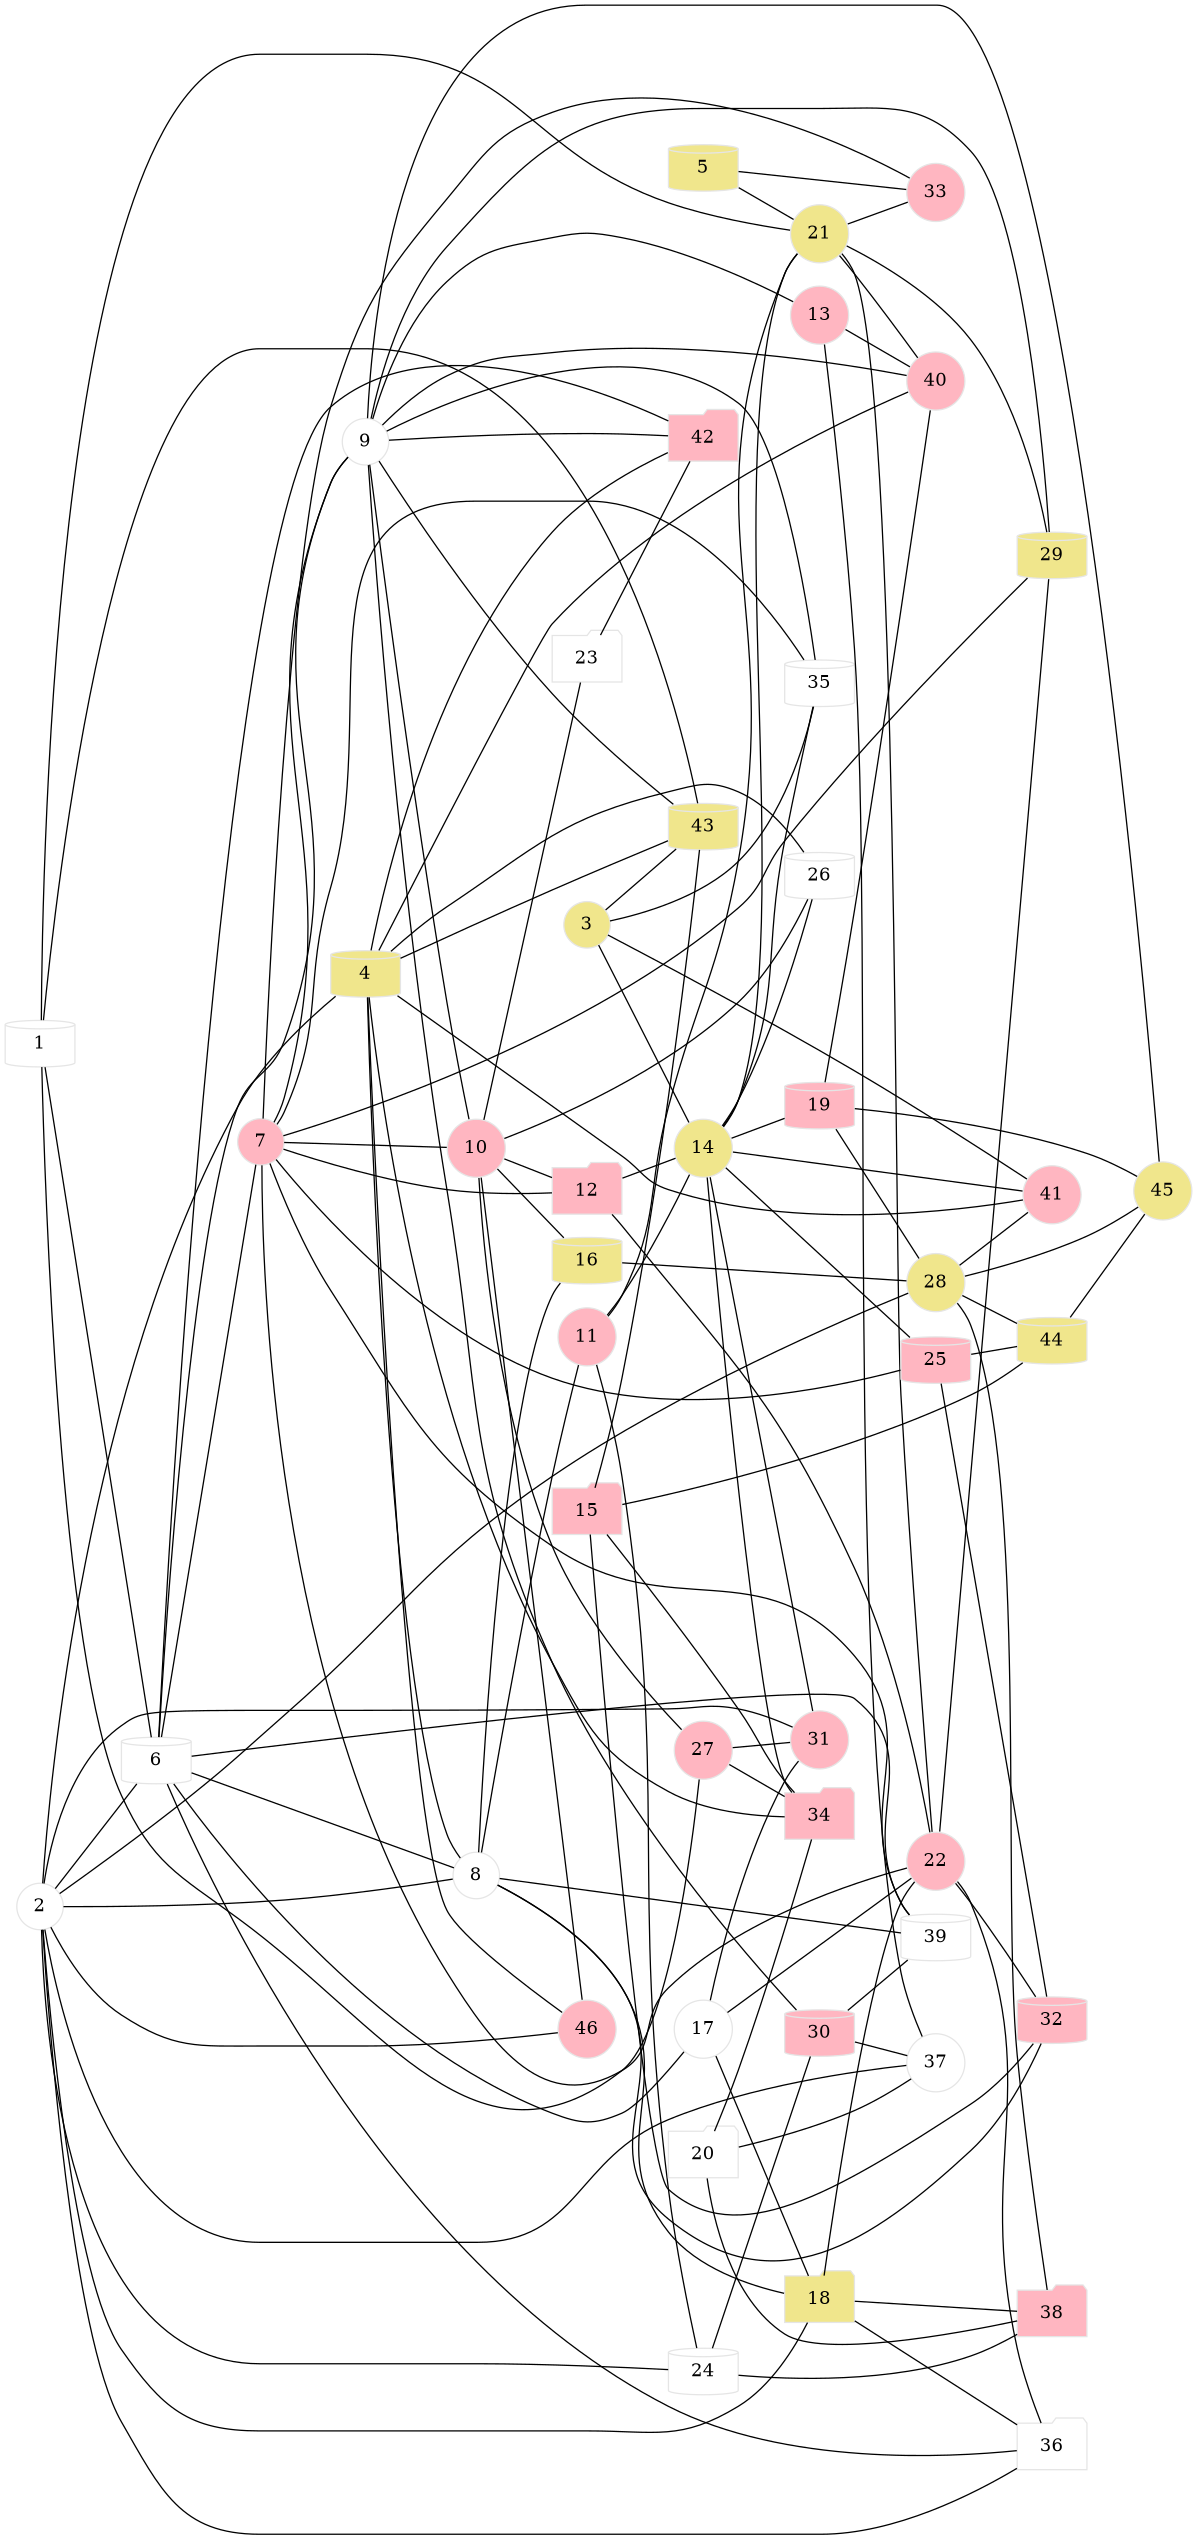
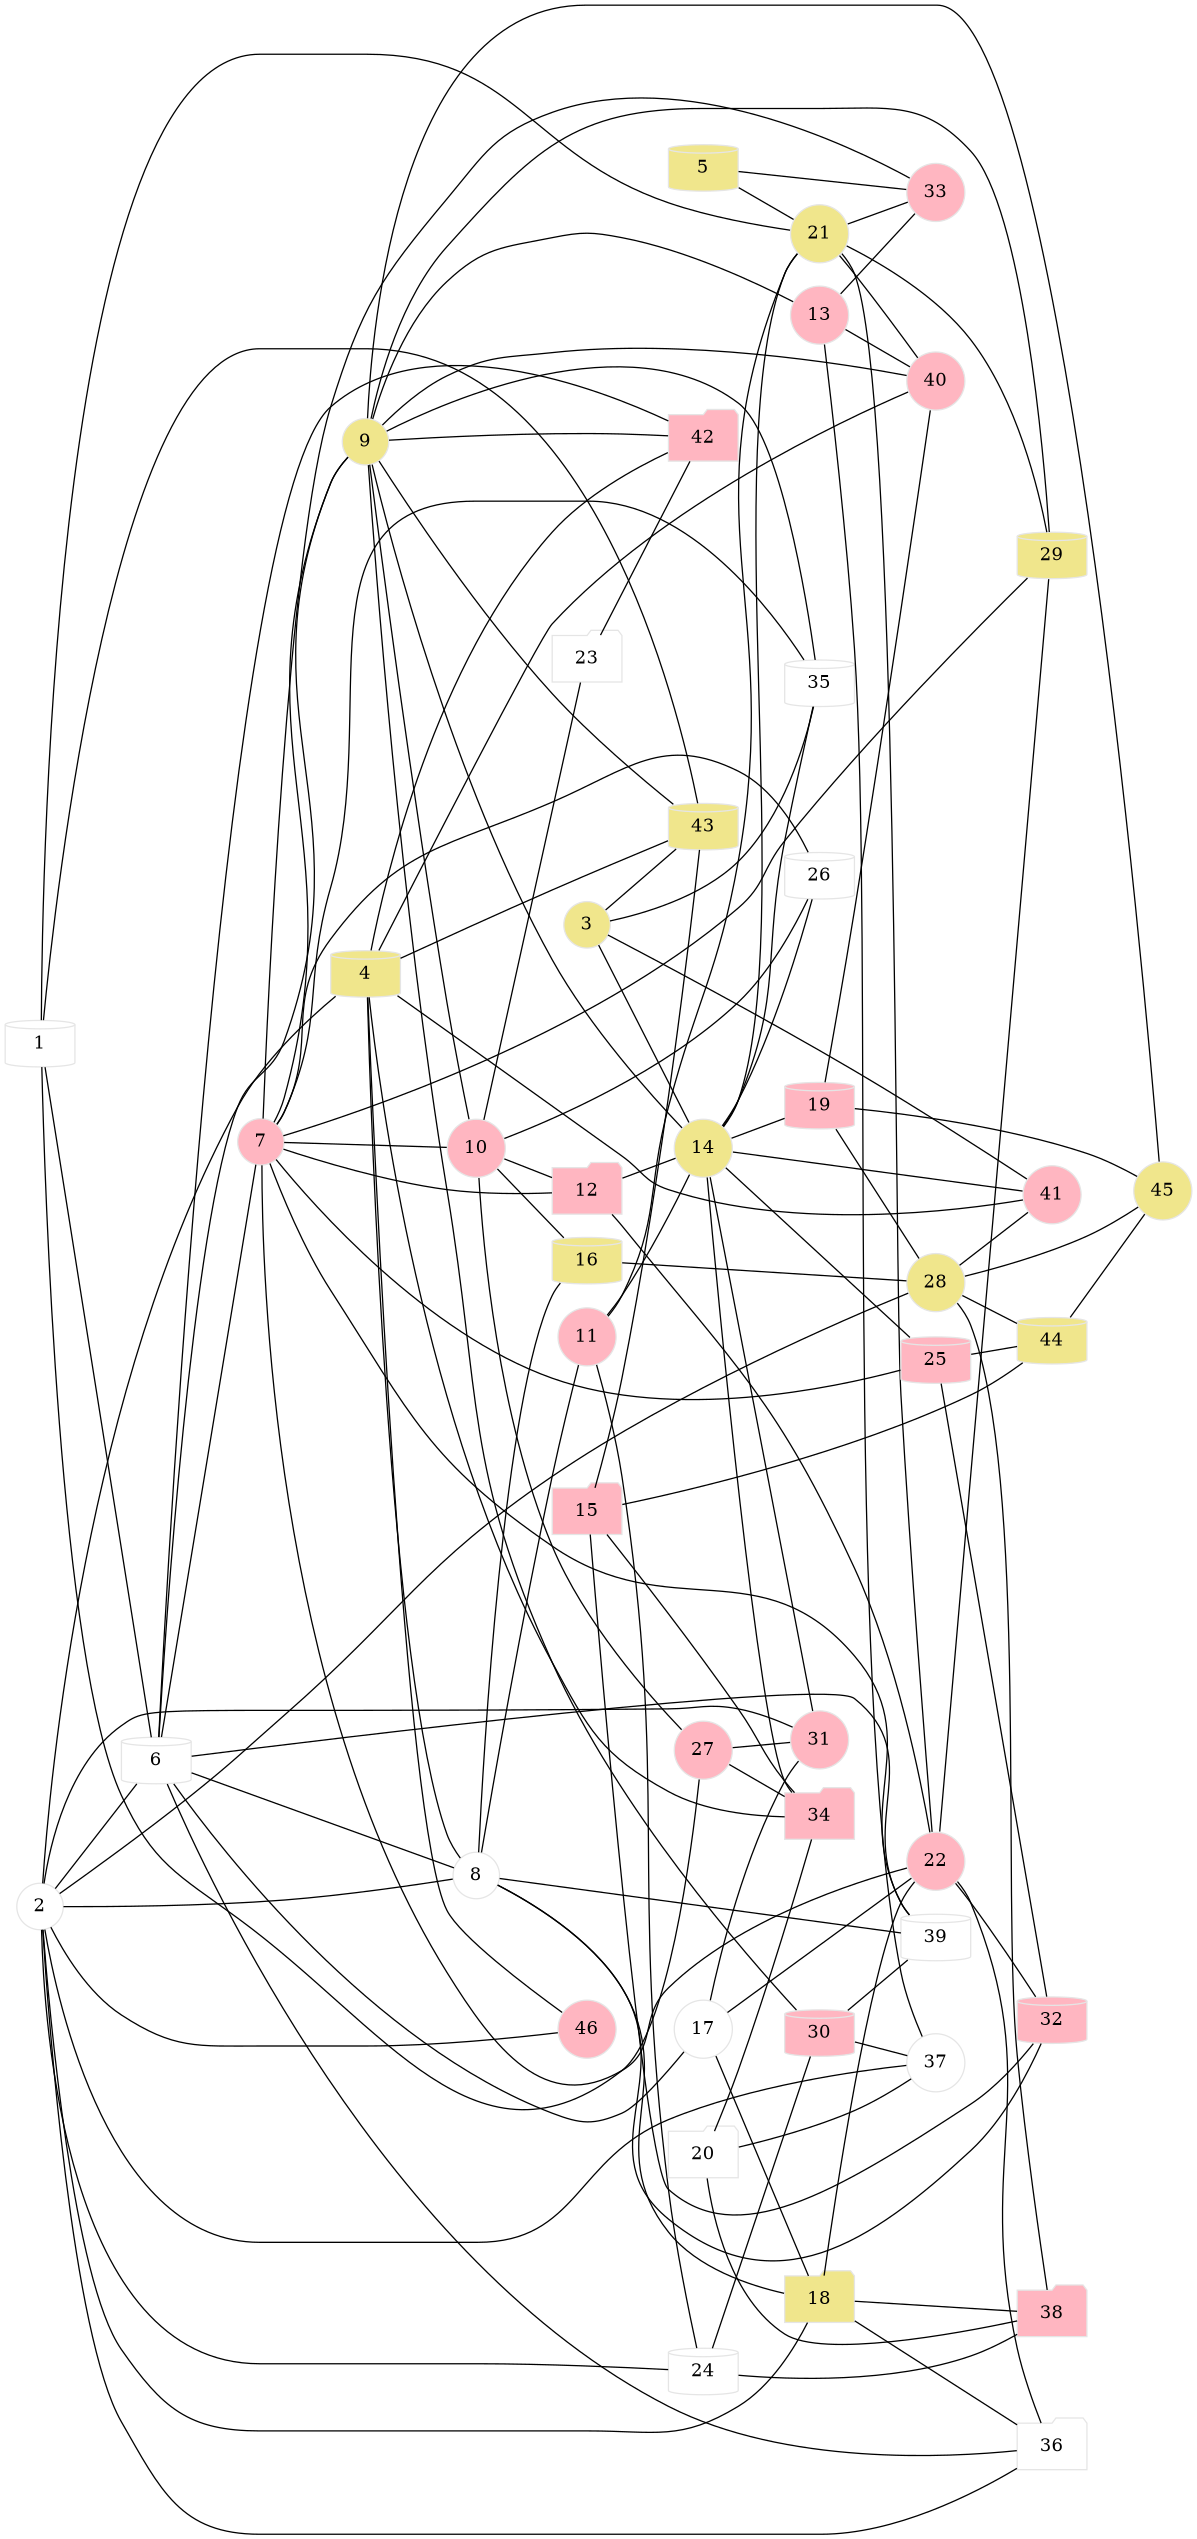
edge "33" -- "13": added
node "9": fillcolor white -> khaki
edge "26" -- "4": now "26" -- "7"
edge "9" -- "14": added
edge "10" -- "46": removed
